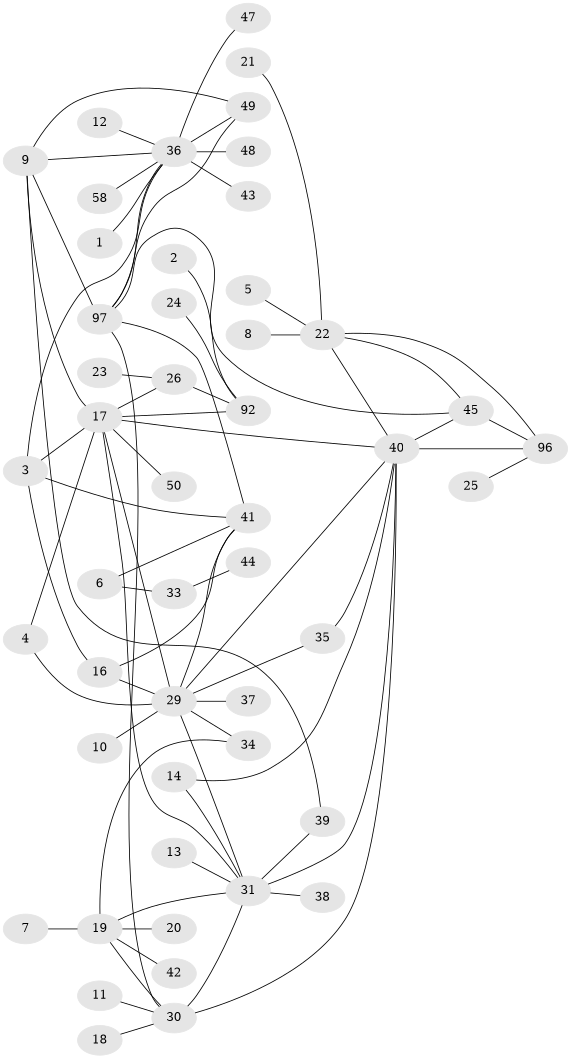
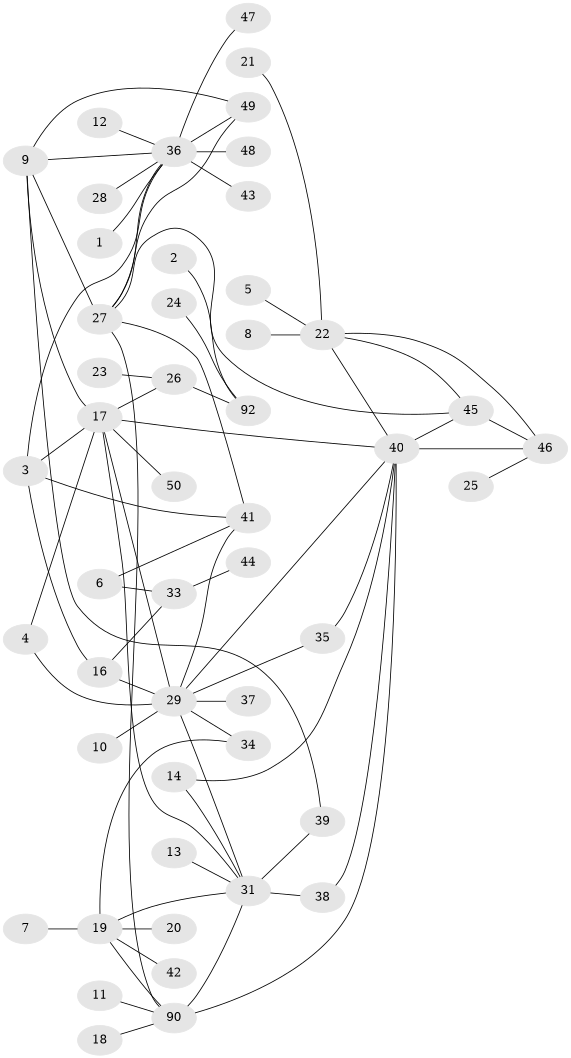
node "58": label "58" -> "28"
node "97": label "97" -> "27"
edge "92" -- "17": removed
node "96": label "96" -> "46"
edge "41" -- "16": now "33" -- "16"
edge "40" -- "31": now "40" -- "38"
node "30": label "30" -> "90"
